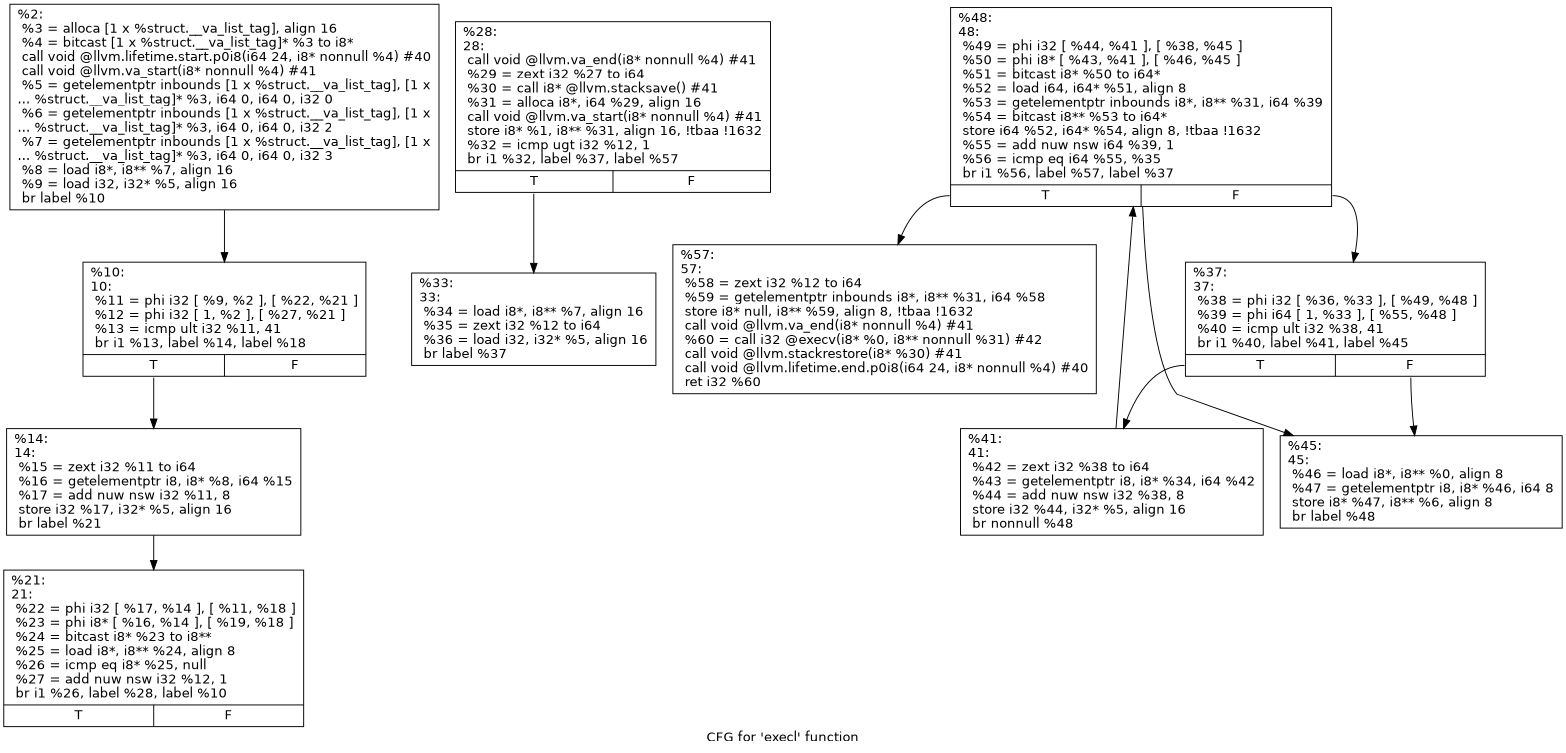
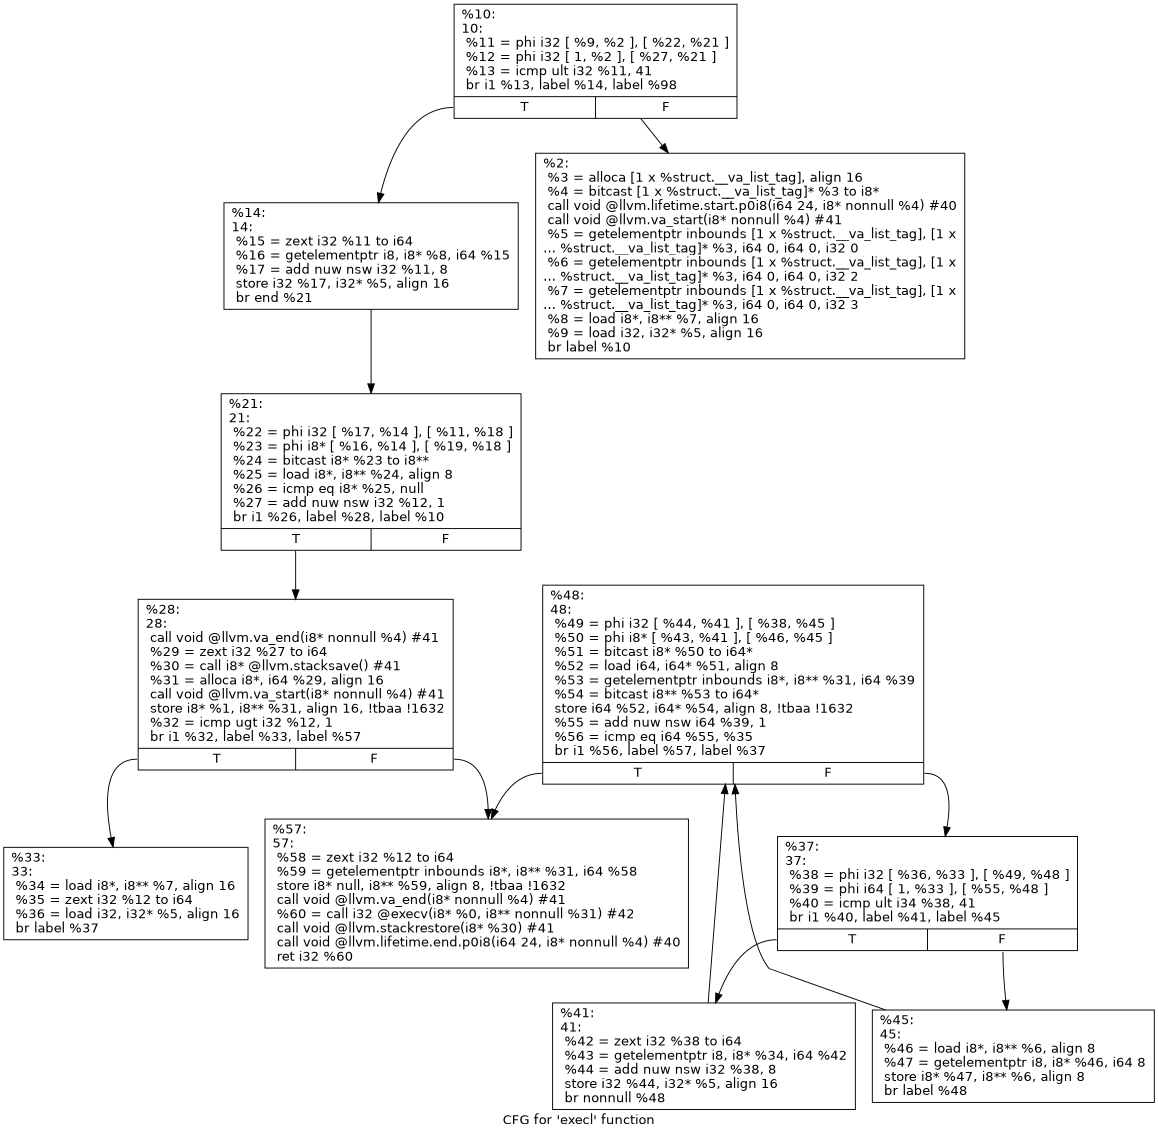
node "%28:": text "br i1 %32, label %37, label %57" -> "br i1 %32, label %33, label %57"
edge "%2:" -> "%10:": reversed
node "%37:": text "%40 = icmp ult i32 %38, 41" -> "%40 = icmp ult i34 %38, 41"
node "%10:": text "br i1 %13, label %14, label %18" -> "br i1 %13, label %14, label %98"
edge "%48:" -> "%45:": reversed
node "%45:": text "%46 = load i8*, i8** %0, align 8" -> "%46 = load i8*, i8** %6, align 8"
node "%14:": text "br label %21" -> "br end %21"
edge "%21:" -> "%28:": added
edge "%28:" -> "%57:": added
